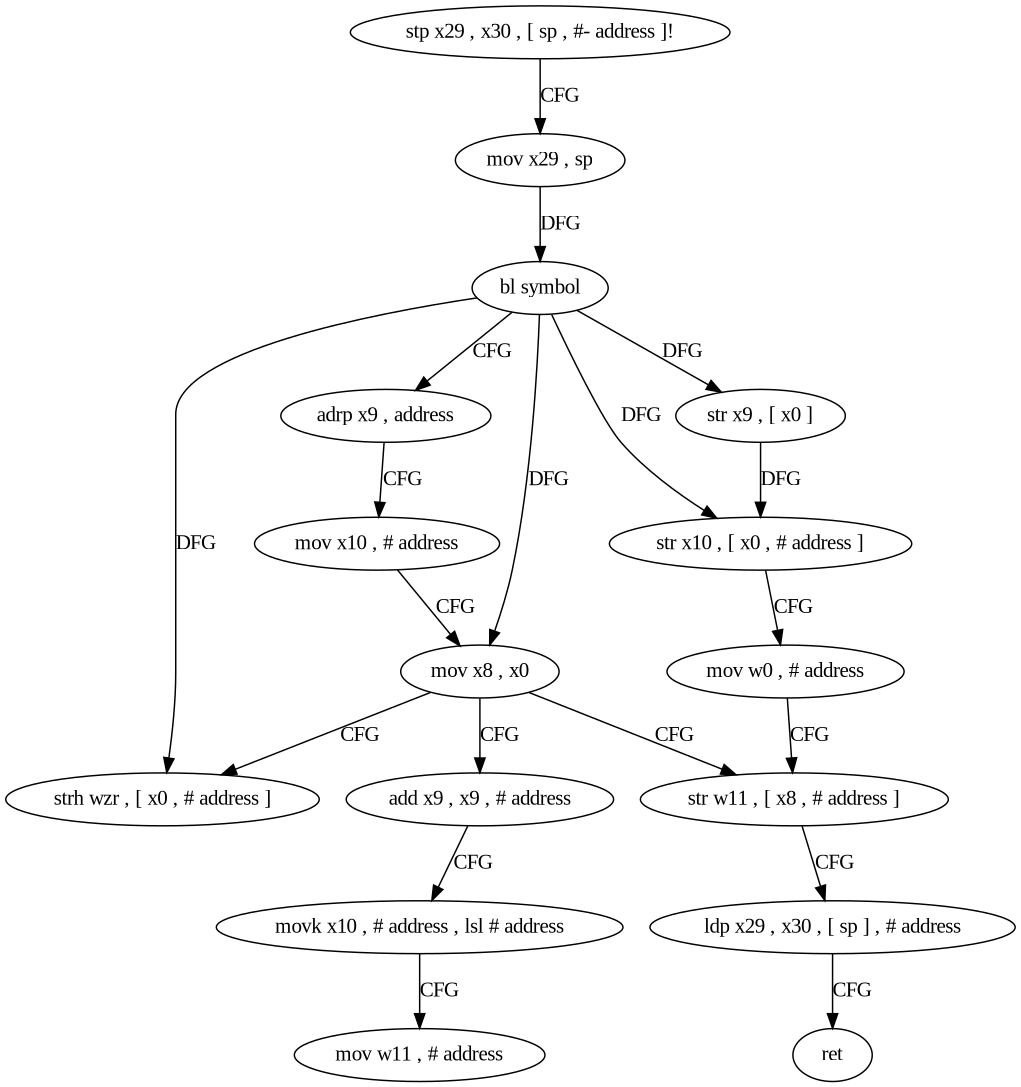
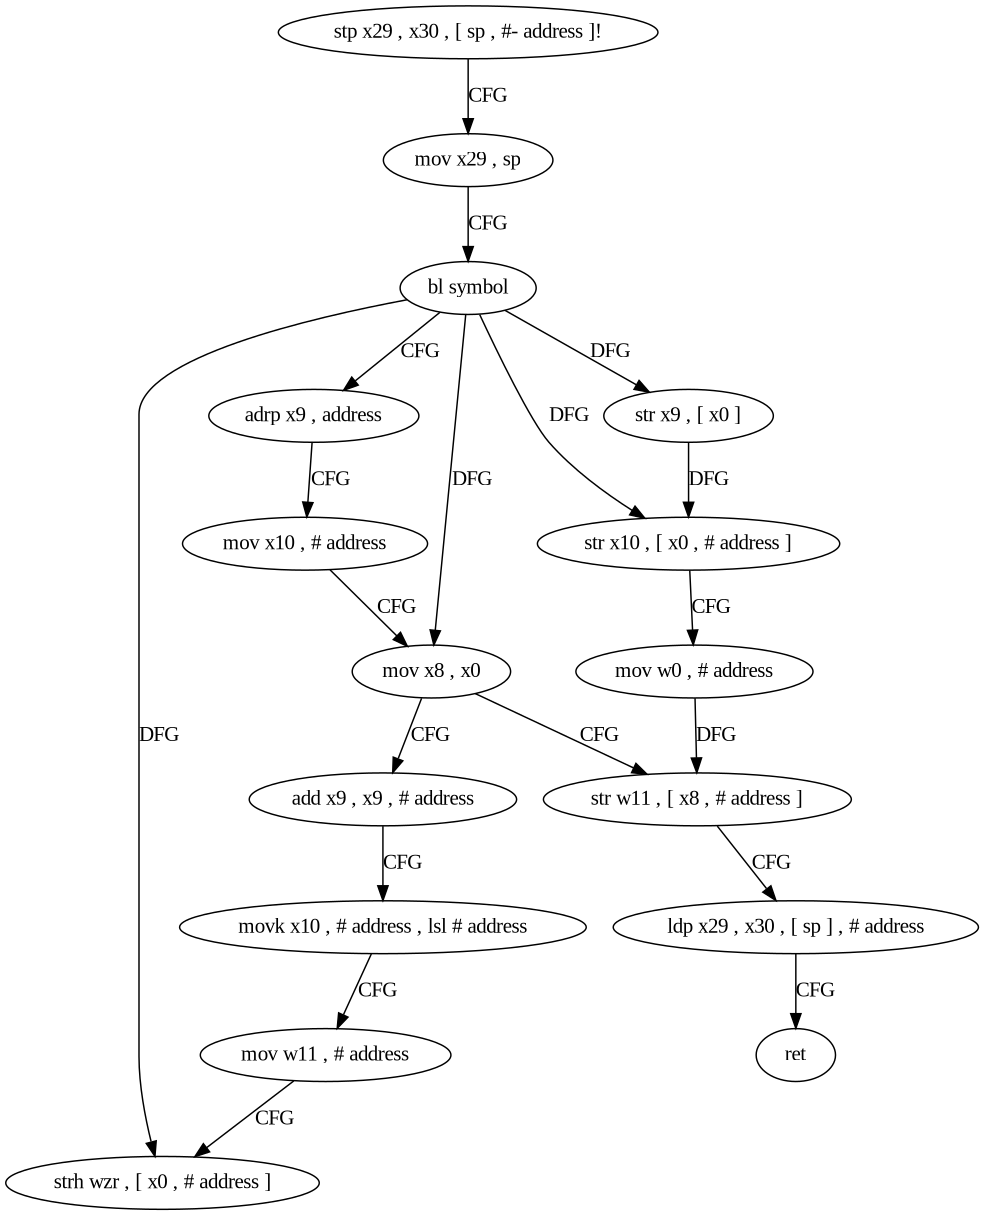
edge "mov x29 , sp" -> "bl symbol": label "DFG" -> "CFG"
edge "mov x8 , x0" -> "strh wzr , [ x0 , # address ]": now "mov w11 , # address" -> "strh wzr , [ x0 , # address ]"
edge "mov w0 , # address" -> "str w11 , [ x8 , # address ]": label "CFG" -> "DFG"
